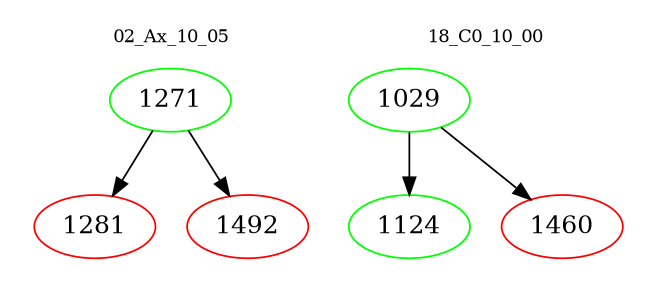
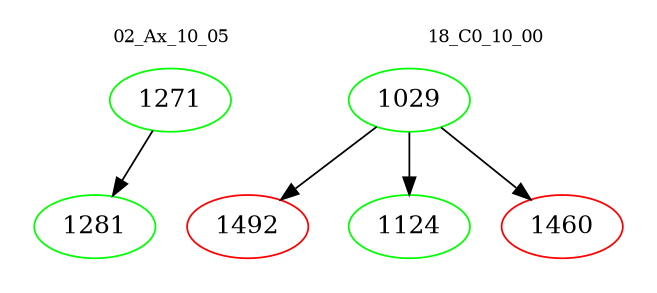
edge "1271" -> "1492": now "1029" -> "1492"
node "1281": color red -> green
